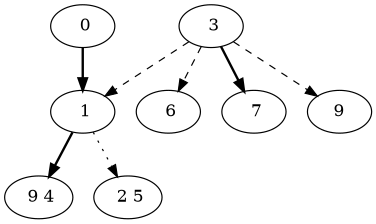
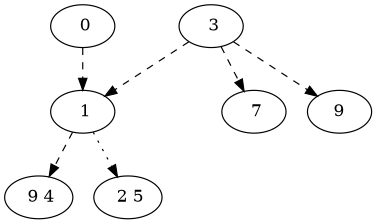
edge "0" -> "1": style bold -> dashed
edge "3" -> "7": style bold -> dashed
node "6": removed
edge "1" -> "9 4": style bold -> dashed
